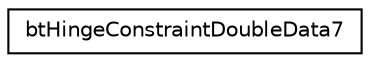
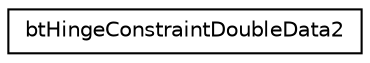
node "btHingeConstraintDoubleData7": label "btHingeConstraintDoubleData7" -> "btHingeConstraintDoubleData2"
